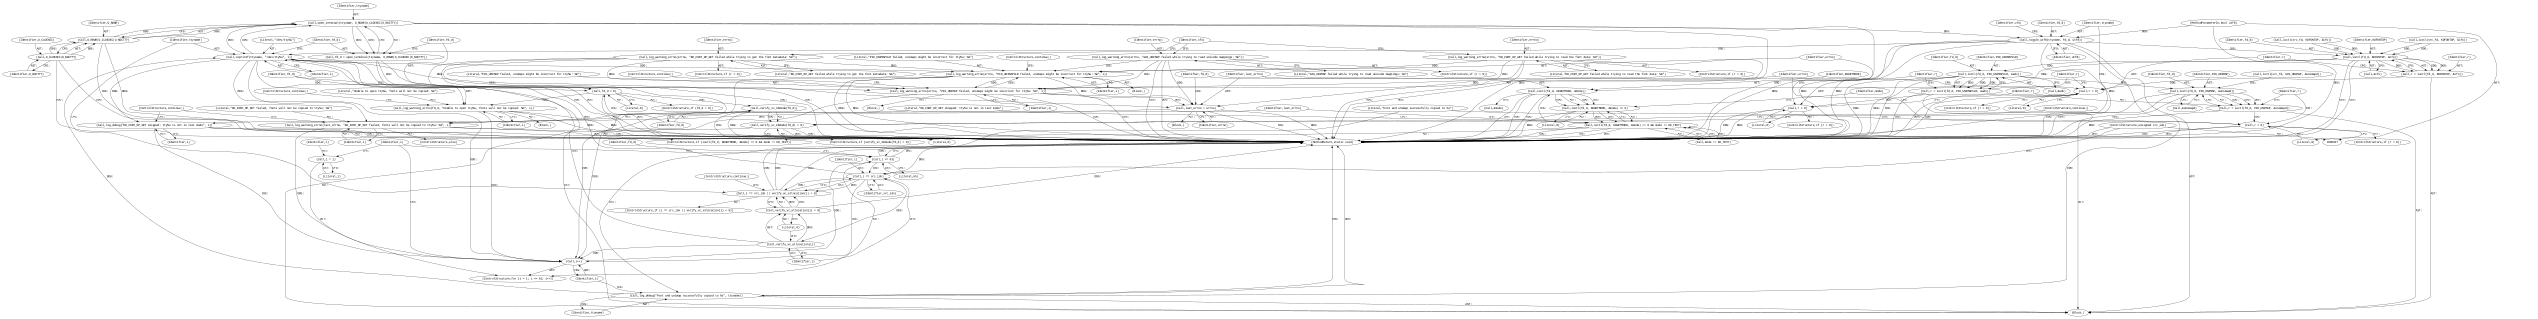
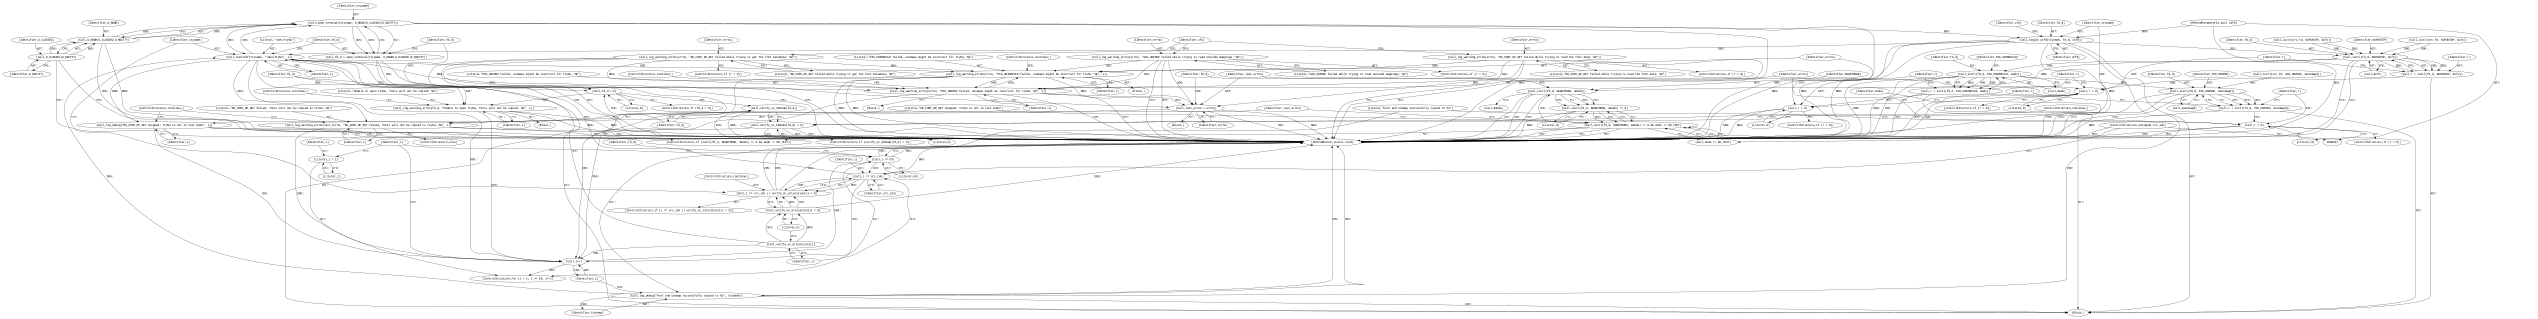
edge "(Identifier,mode)" -> "(Call,ioctl(fd_d, KDGETMODE, &mode) >= 0)": now "(Identifier,mode)" -> "(Call,mode != KD_TEXT)"
edge "(Call,fd_d < 0)" -> "(MethodReturn,static void)": removed, label "DDG:"
node "(Call,i = 1)": label "(Call,i = 1)" -> "(Literal,i = 1)"
edge "(Call,i == src_idx)" -> "(Call,verify_vc_allocation(i))": removed, label "DDG:"
